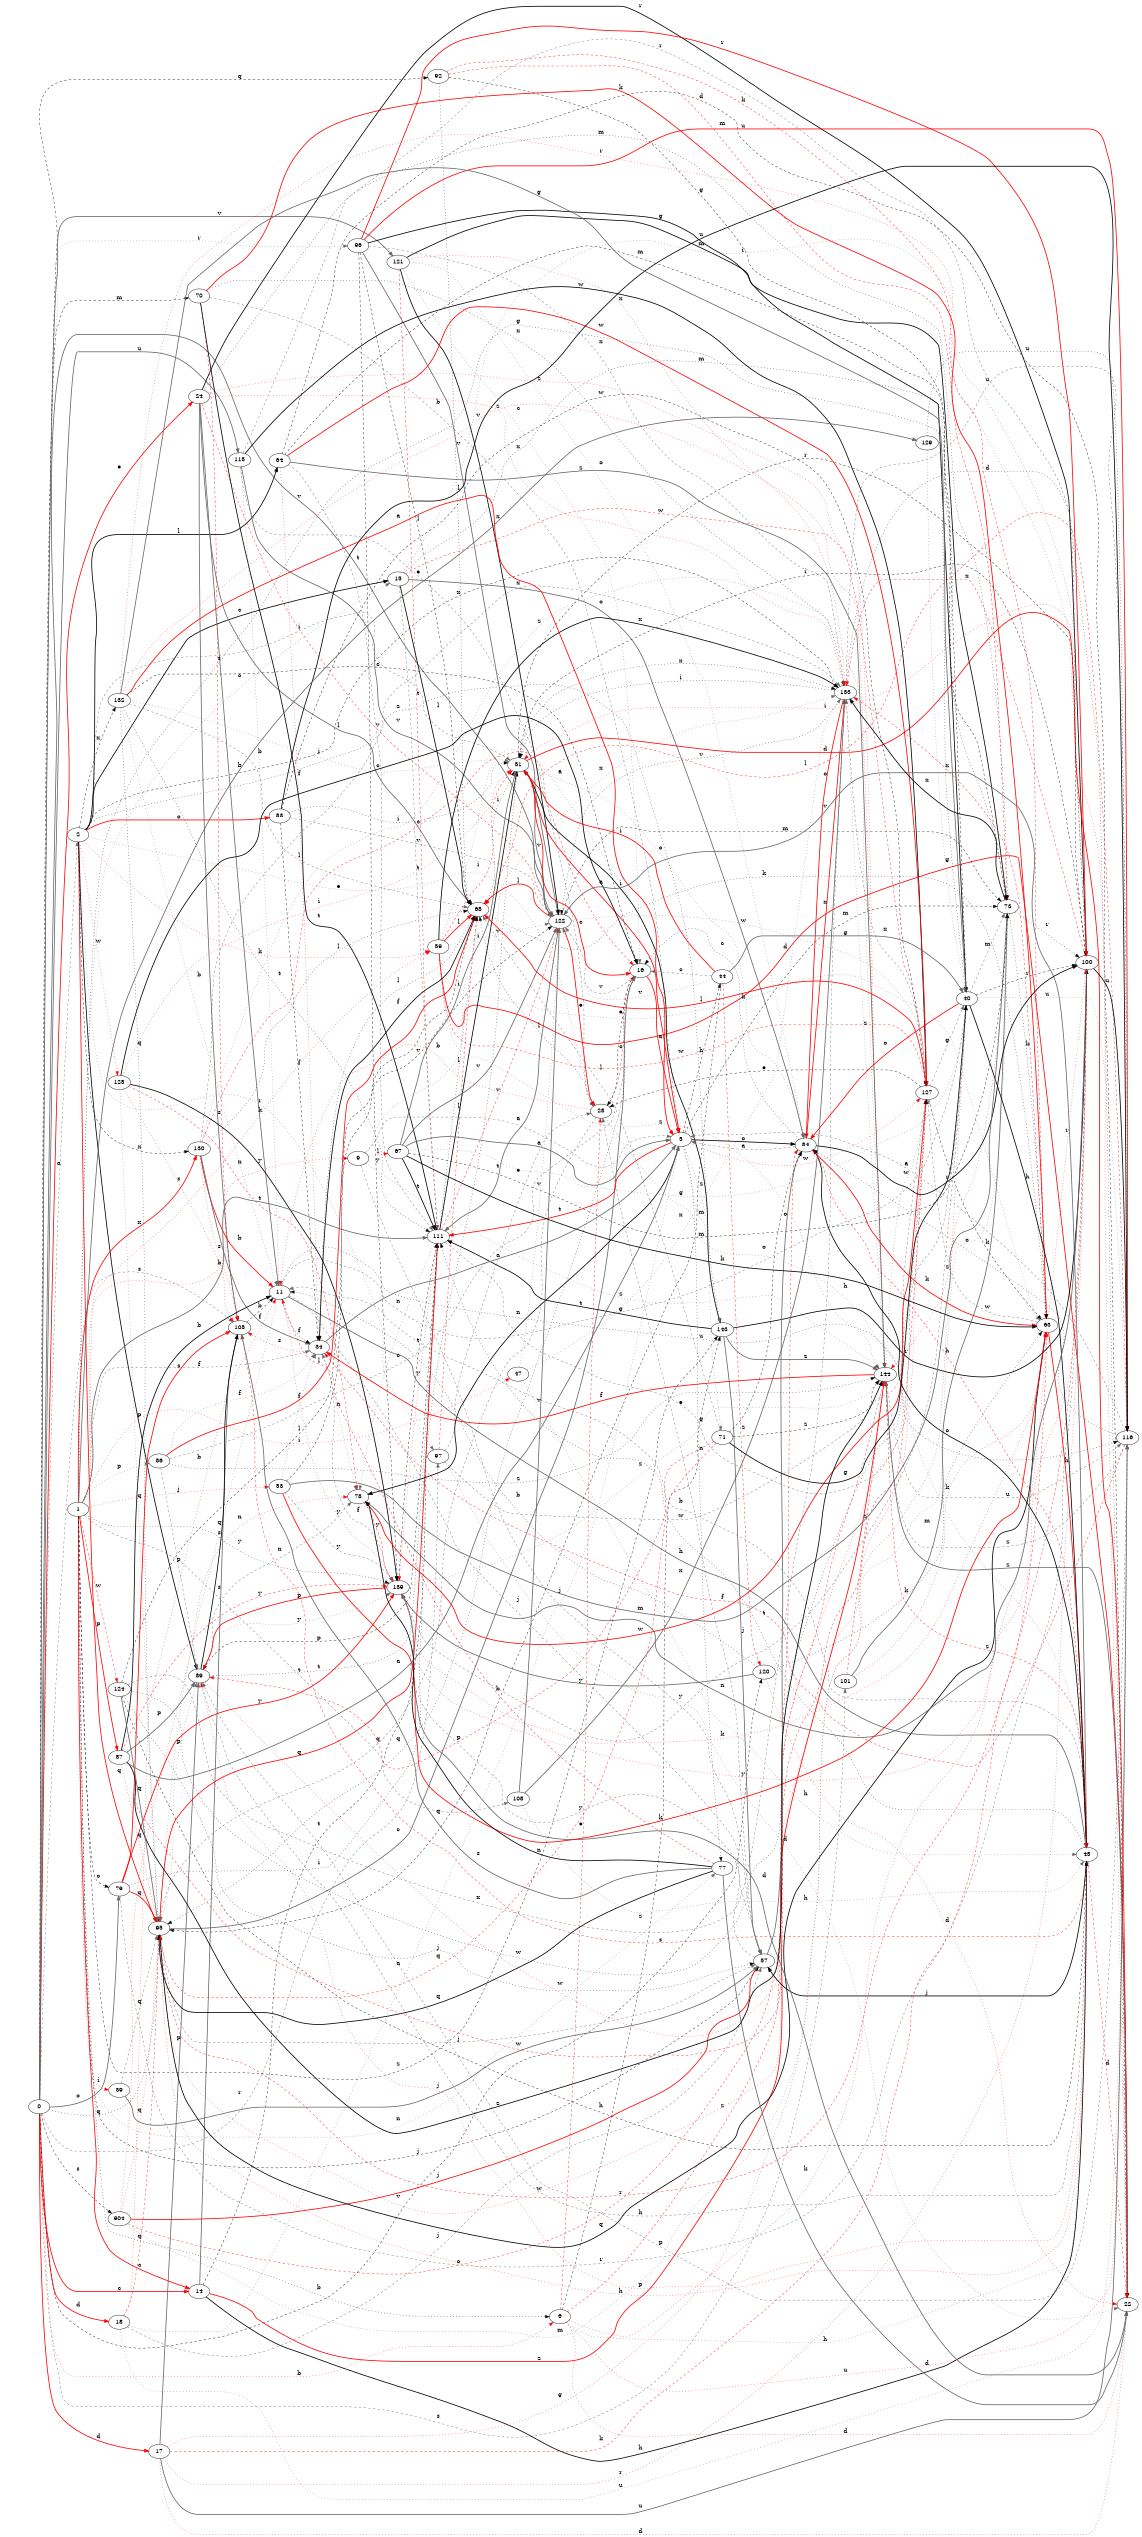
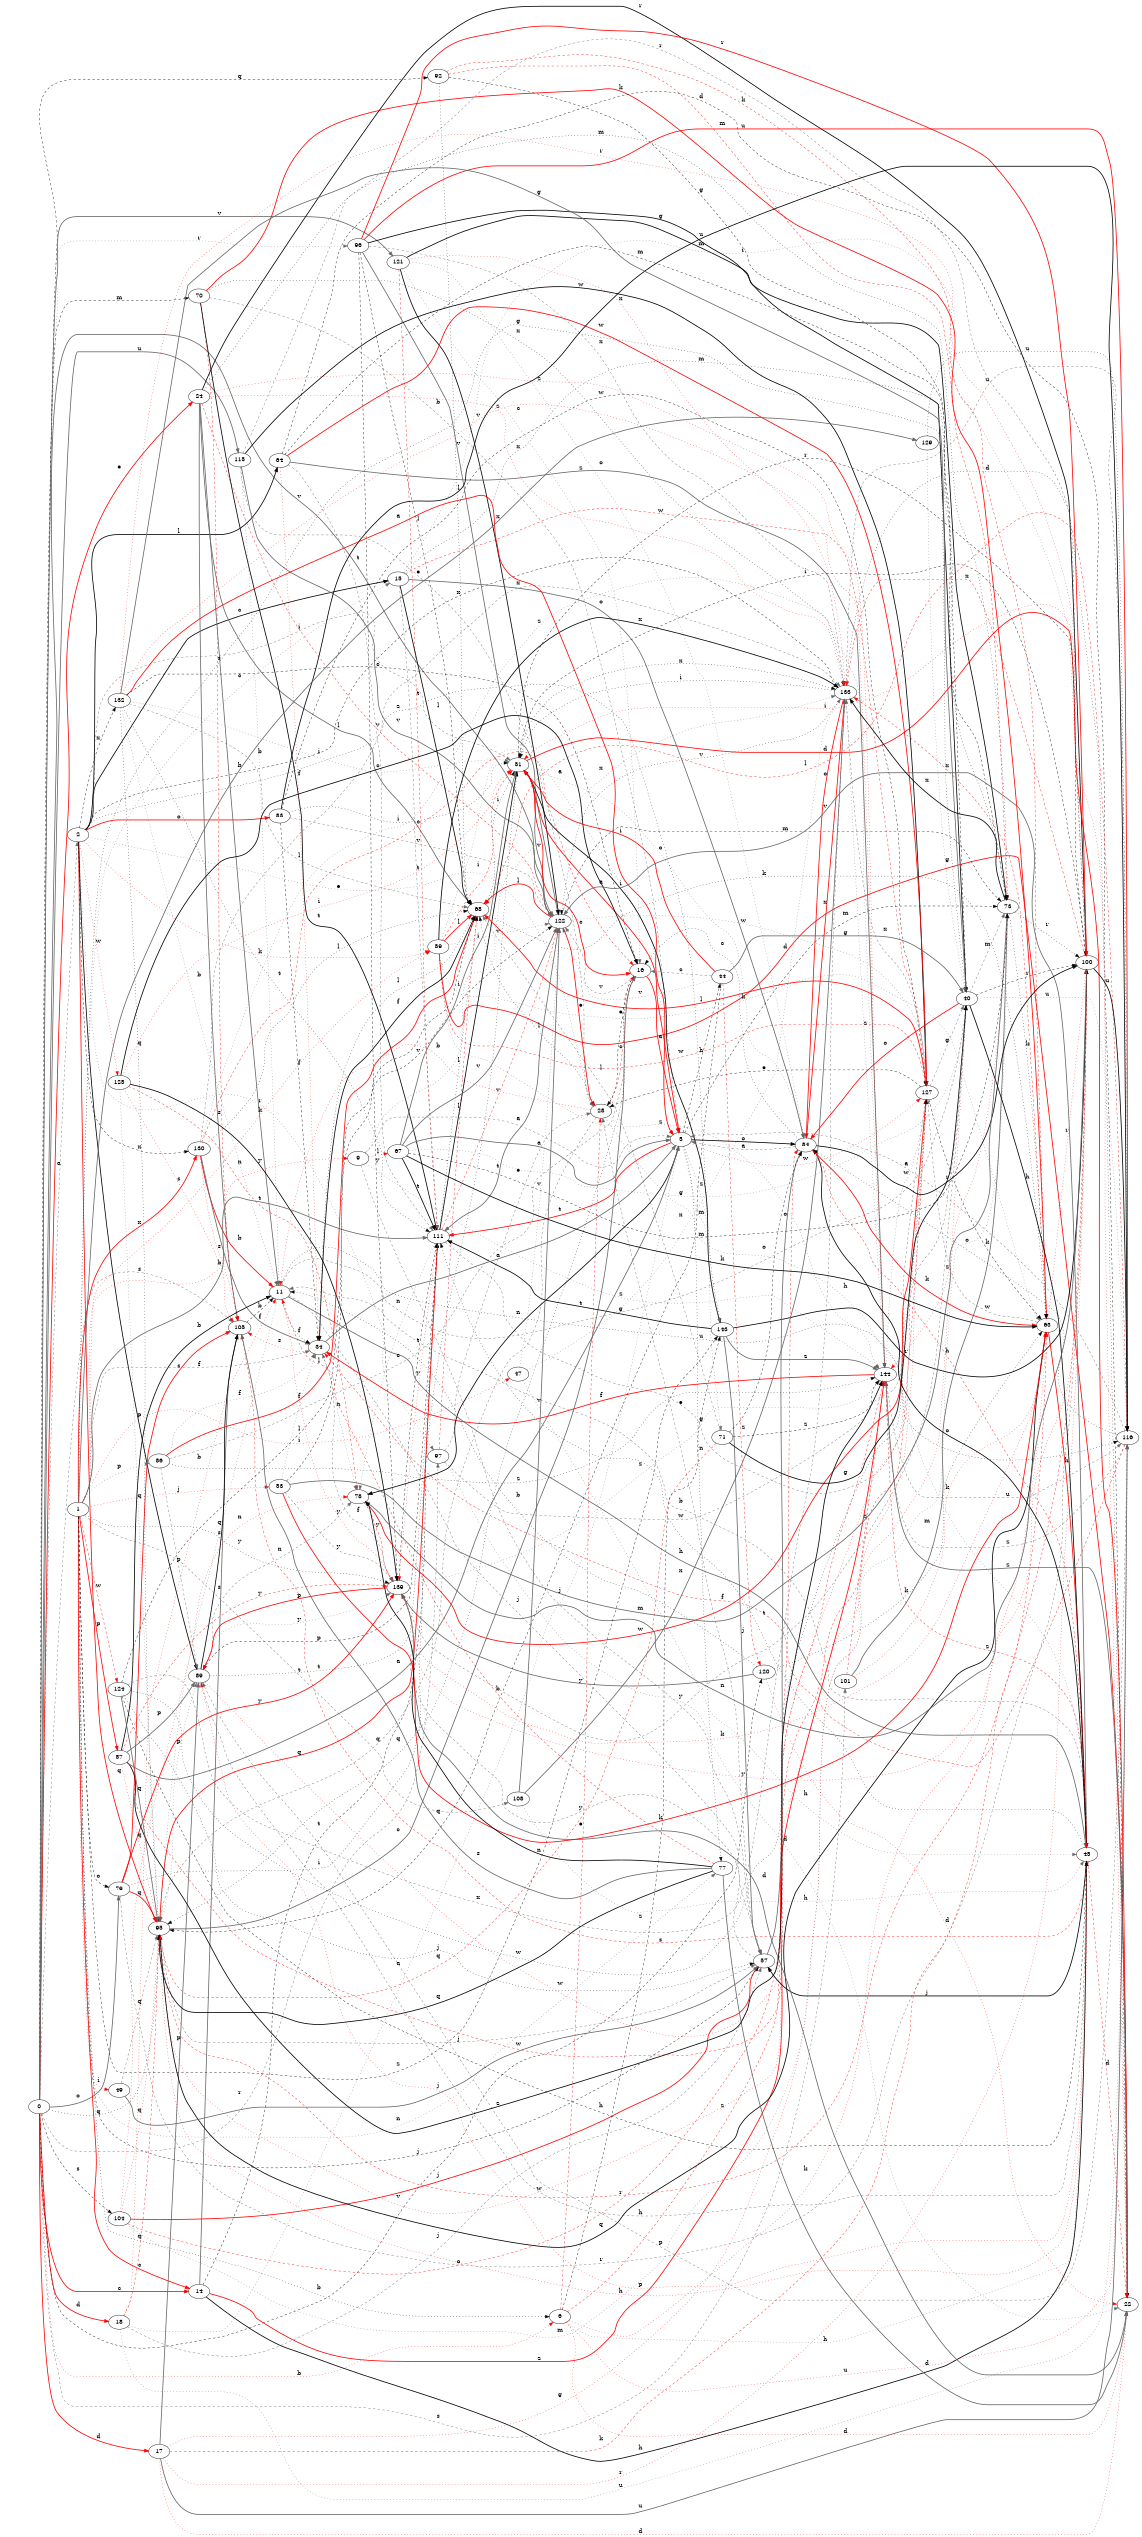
edge "71" -> "89": removed, label "p"
node "39": label "39" -> "49"
node "904": label "904" -> "104"
